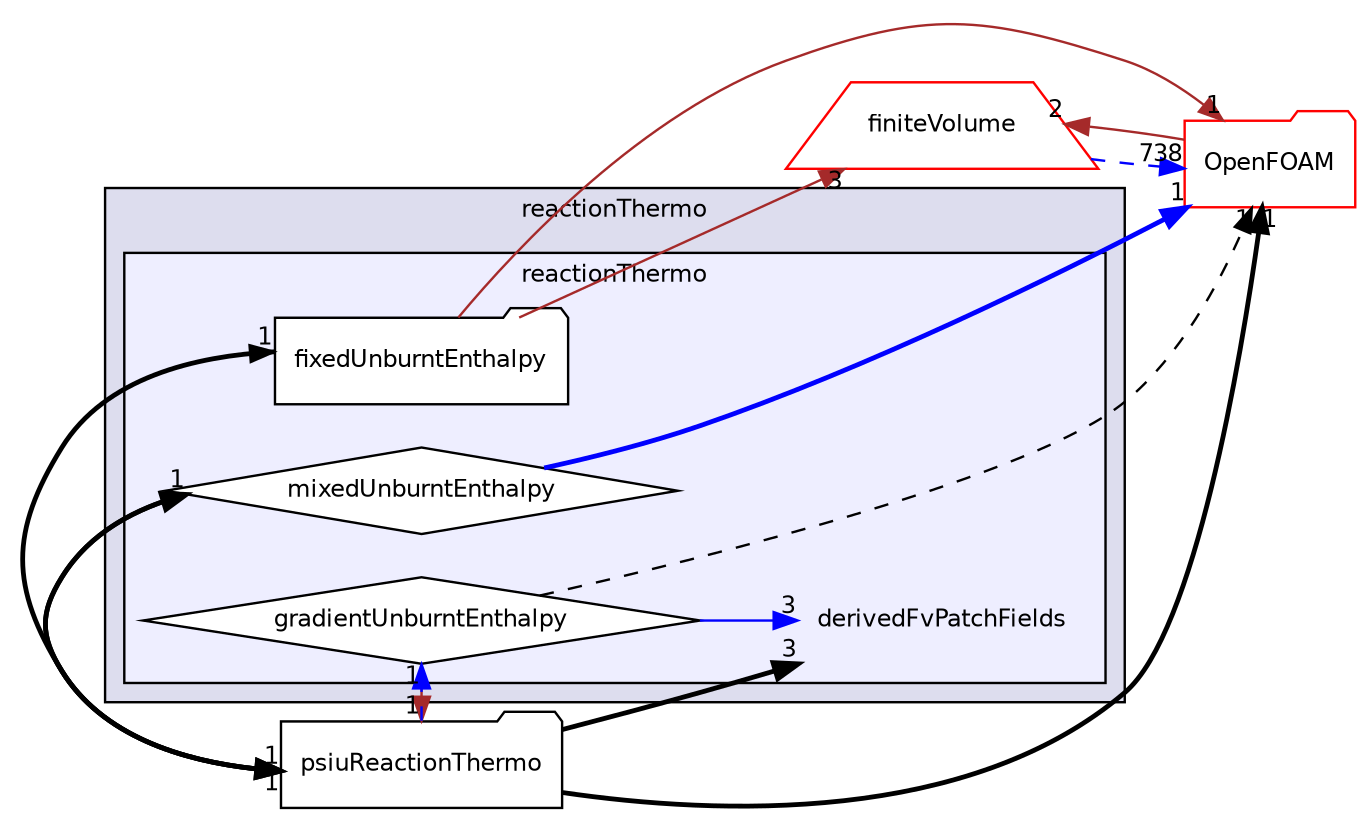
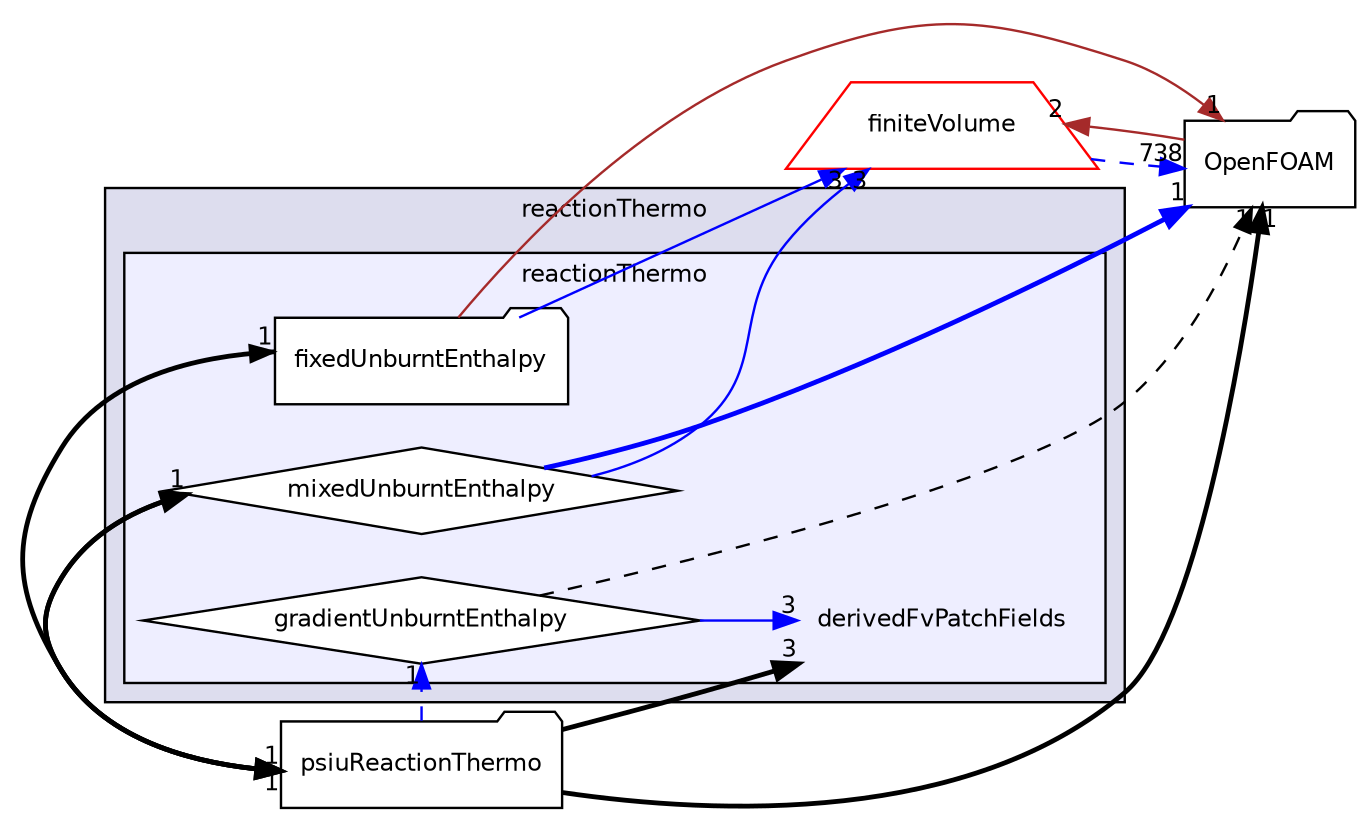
node "OpenFOAM": color red -> black
edge "fixedUnburntEnthalpy" -> "finiteVolume": color brown -> blue
edge "mixedUnburntEnthalpy" -> "finiteVolume": added
edge "gradientUnburntEnthalpy" -> "psiuReactionThermo": removed
